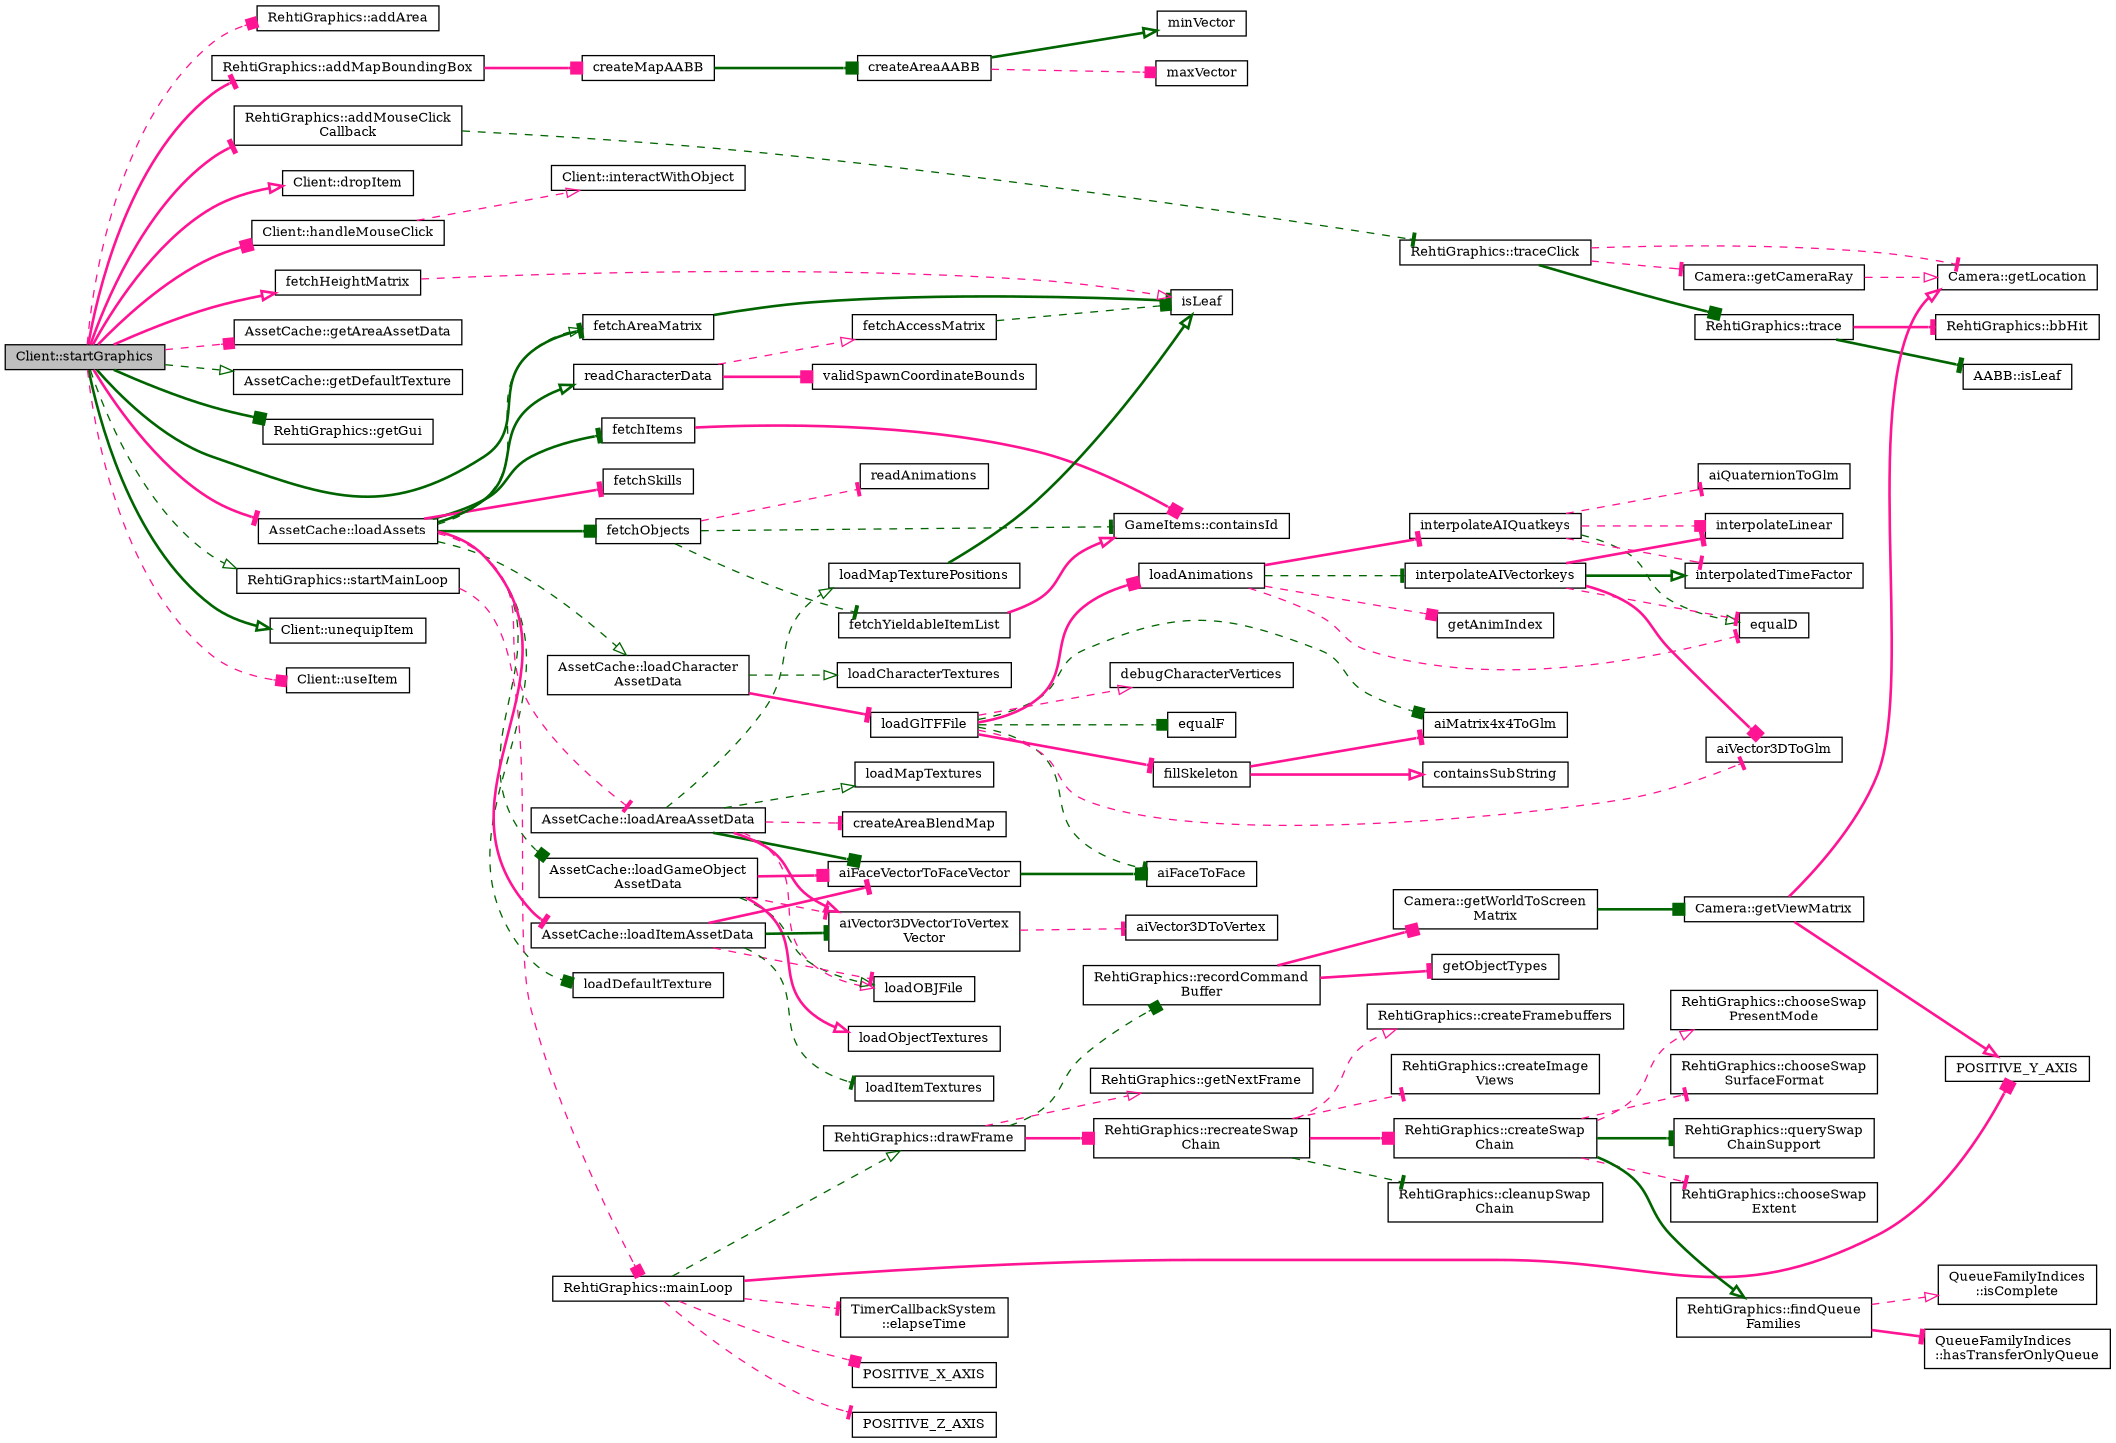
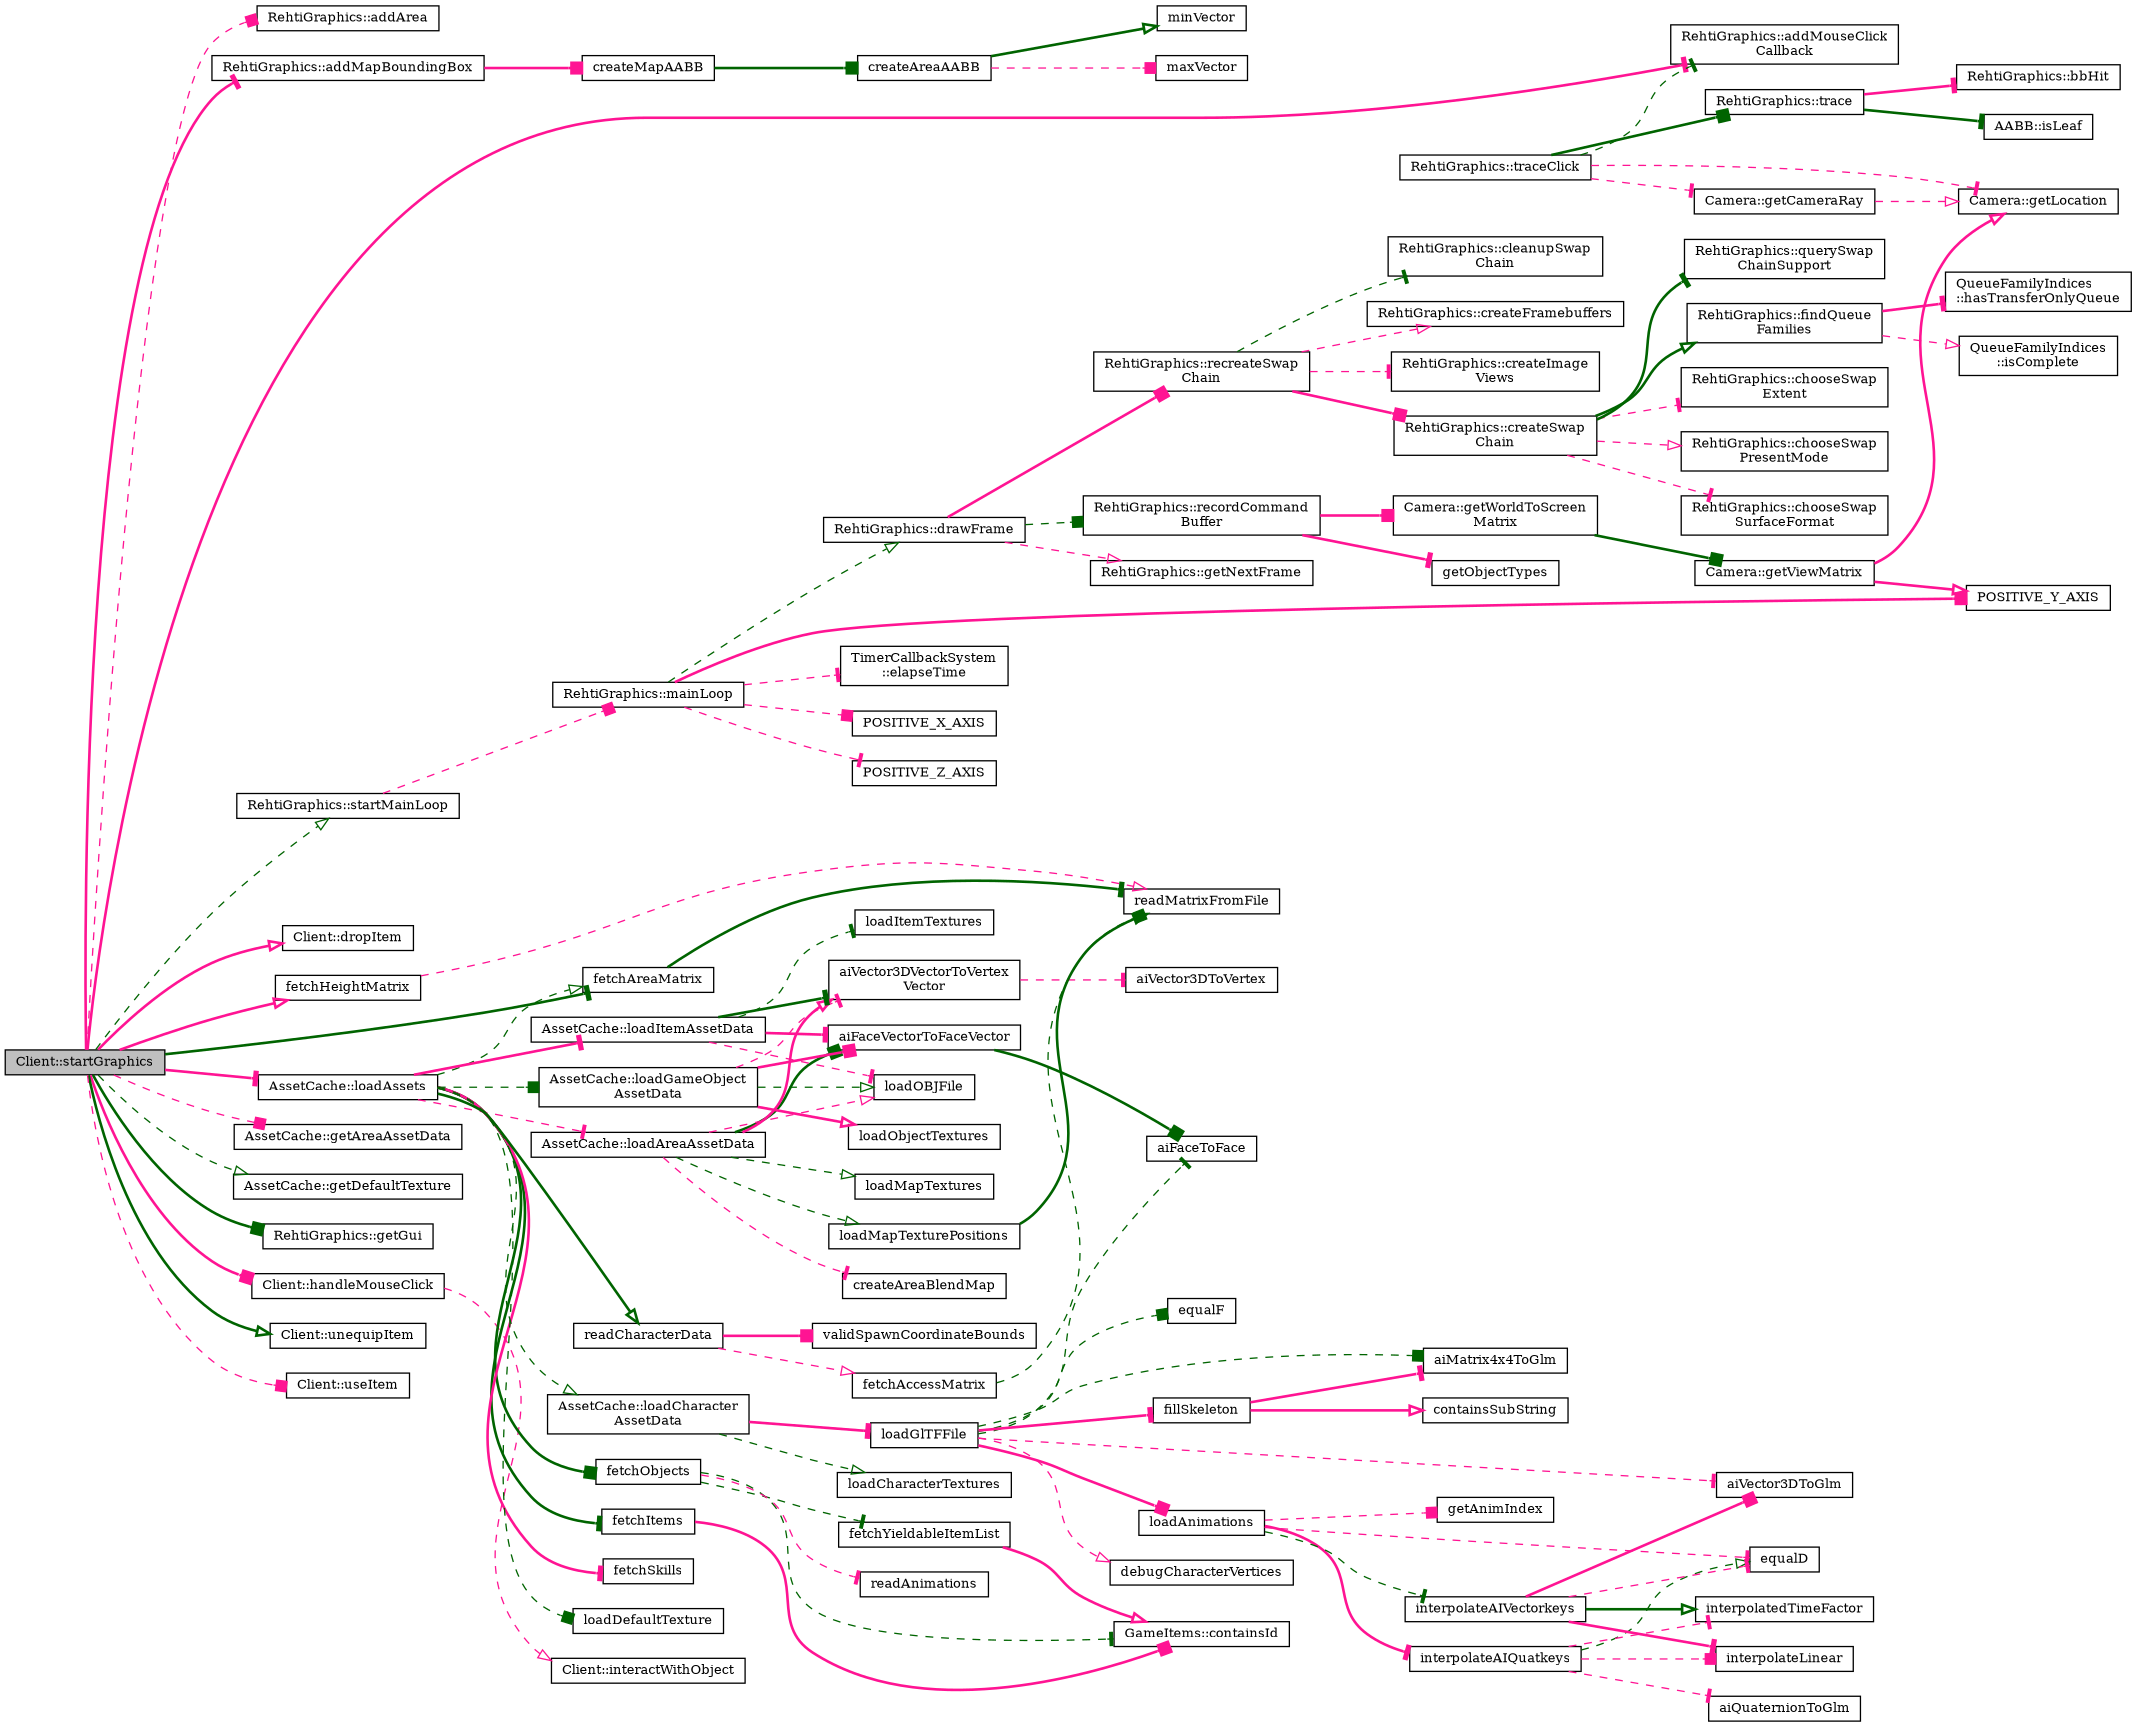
edge "RehtiGraphics::addMouseClick Callback" -> "RehtiGraphics::traceClick": reversed
node "isLeaf": label "isLeaf" -> "readMatrixFromFile"
